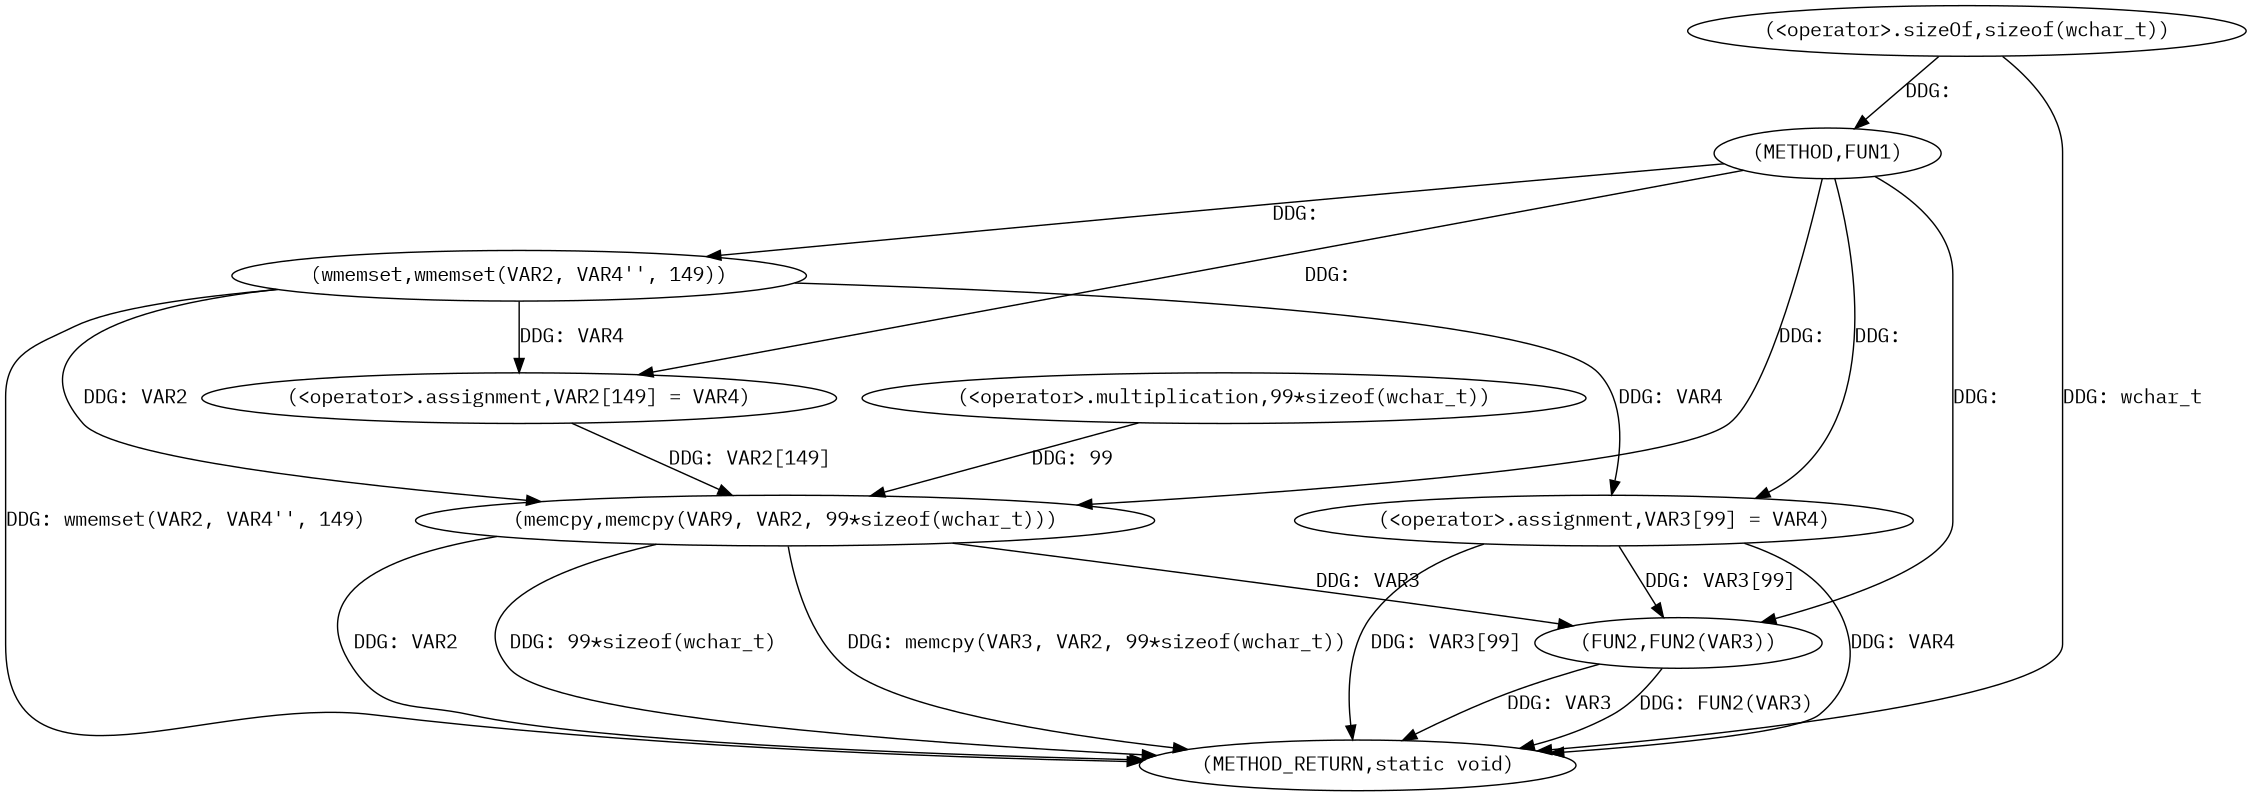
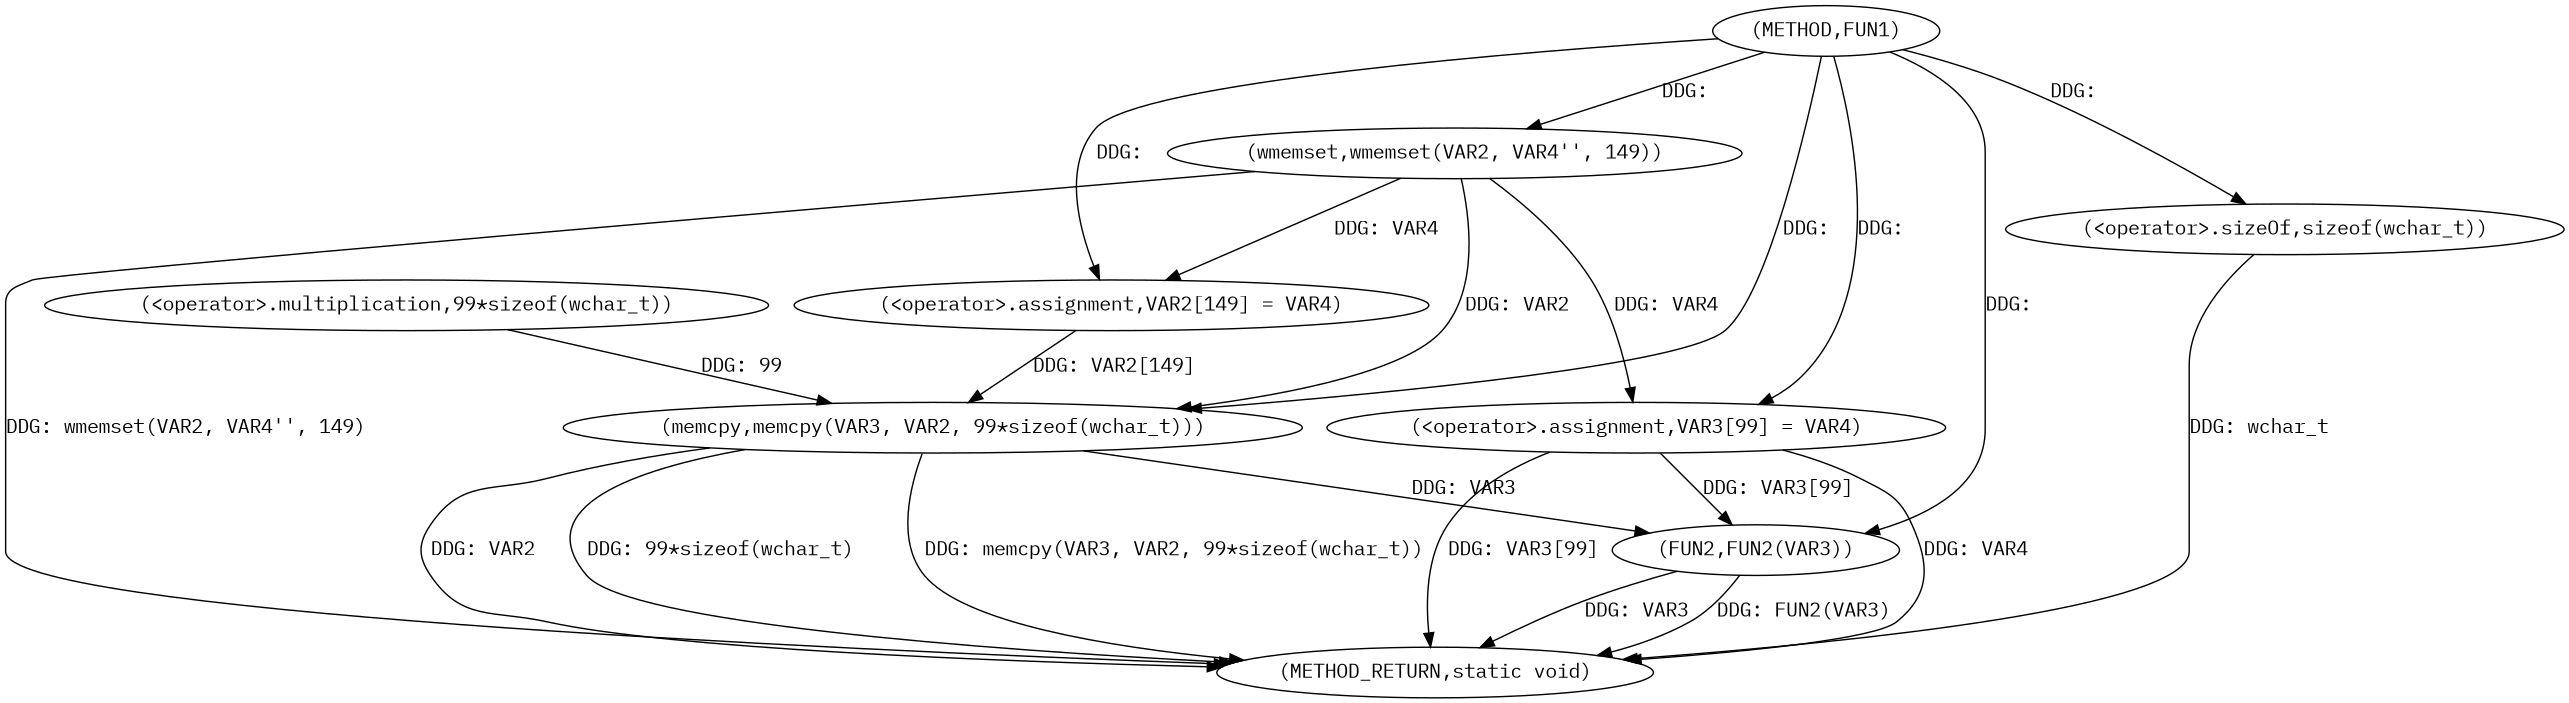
edge "(<operator>.sizeOf,sizeof(wchar_t))" -> "(METHOD,FUN1)": reversed
node "(memcpy,memcpy(VAR9, VAR2, 99*sizeof(wchar_t)))": label "(memcpy,memcpy(VAR9, VAR2, 99*sizeof(wchar_t)))" -> "(memcpy,memcpy(VAR3, VAR2, 99*sizeof(wchar_t)))"
